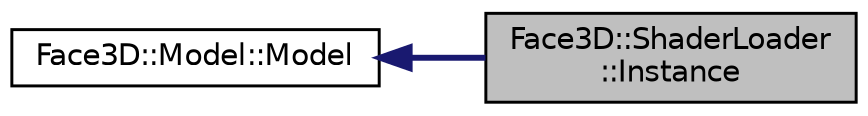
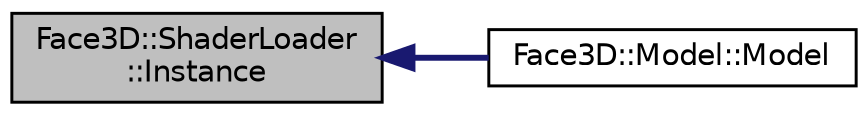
edge "Face3D::ShaderLoader ::Instance" -> "Face3D::Model::Model": reversed
